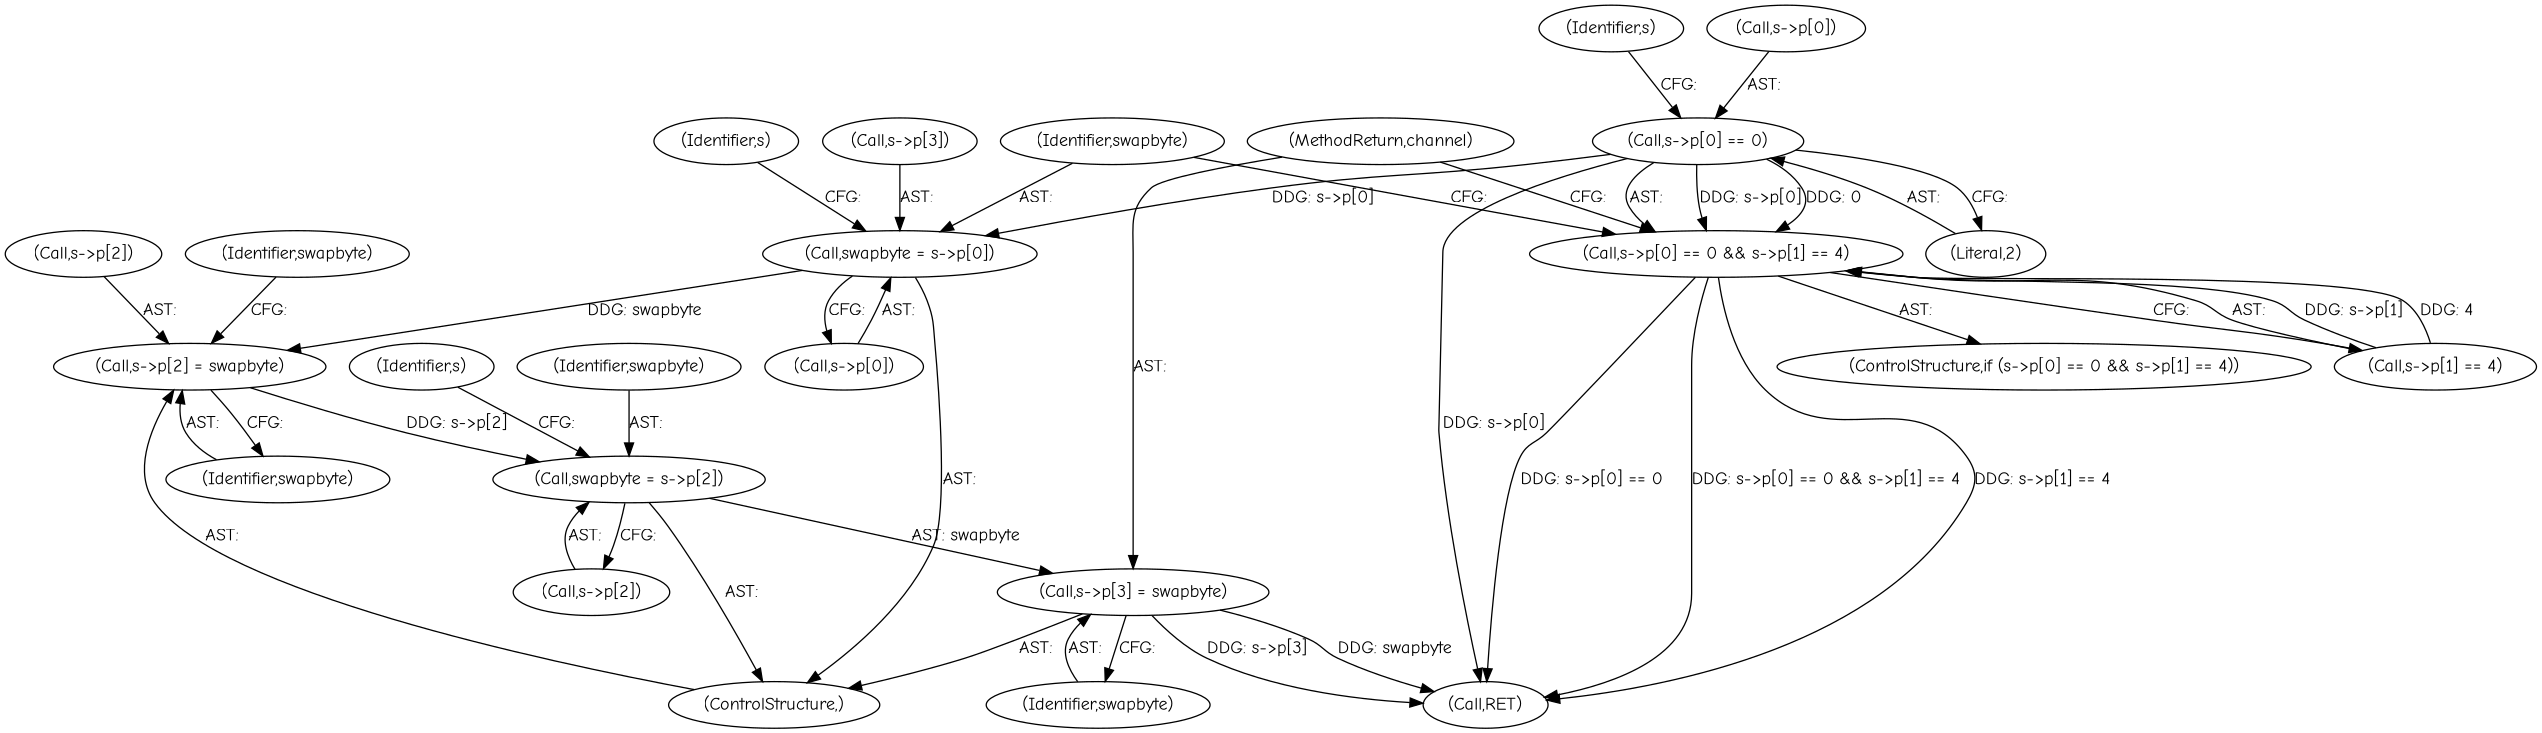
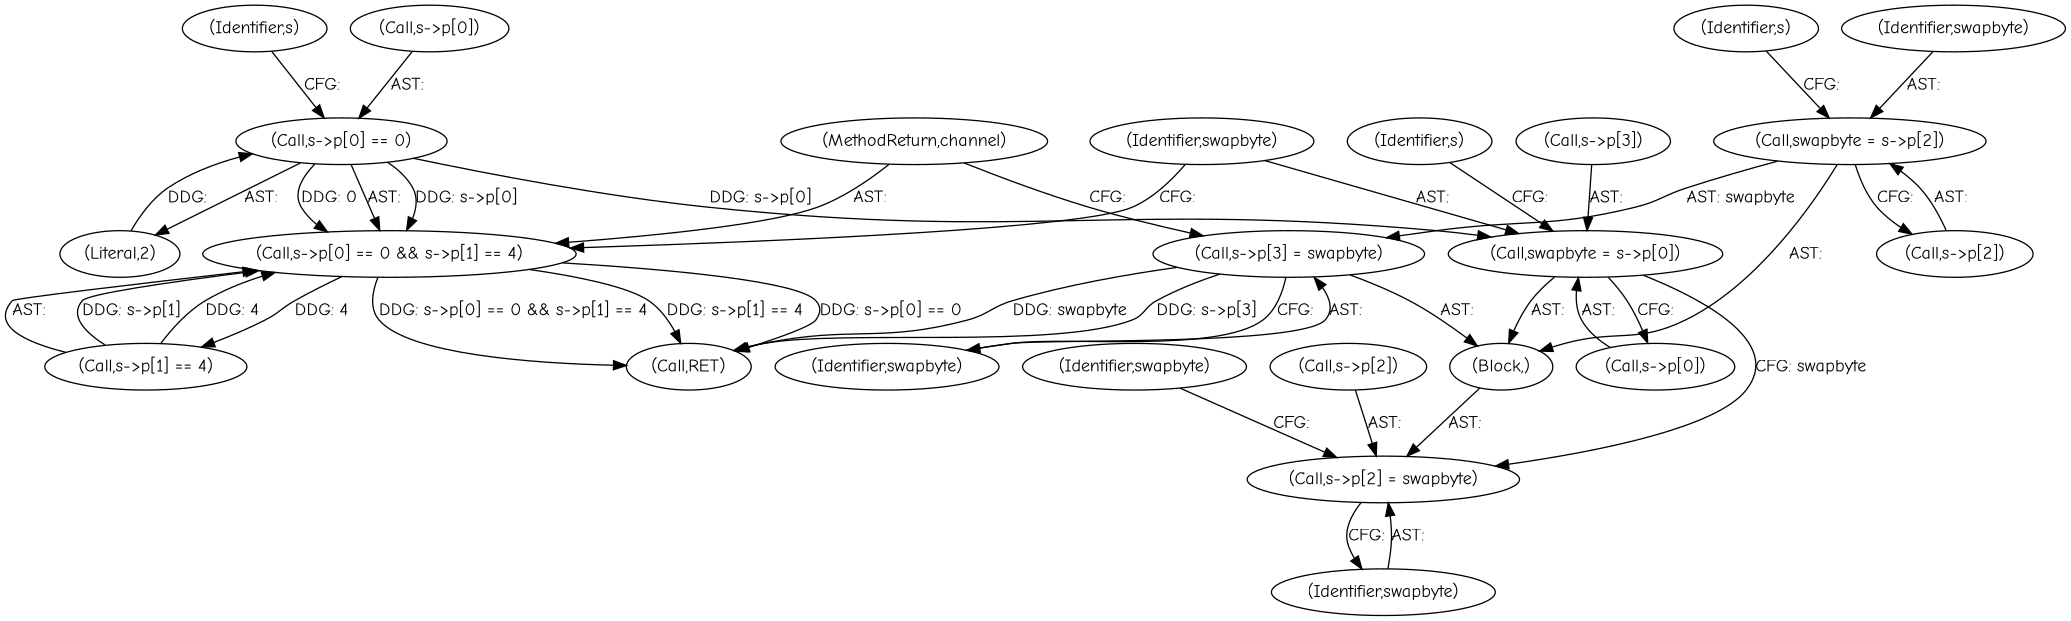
edge "(MethodReturn,channel)" -> "(Call,s->p[0] == 0 && s->p[1] == 4)": label "CFG: " -> "AST: "
edge "(Literal,2)" -> "(Call,s->p[0] == 0)": label "AST: " -> "DDG: "
edge "(Call,s->p[0] == 0)" -> "(Literal,2)": label "CFG: " -> "AST: "
edge "(Call,swapbyte = s->p[0])" -> "(Call,s->p[2] = swapbyte)": label "DDG: swapbyte" -> "CFG: swapbyte"
edge "(Call,s->p[0] == 0 && s->p[1] == 4)" -> "(Call,s->p[1] == 4)": label "CFG: " -> "DDG: 4"
edge "(Call,s->p[0] == 0)" -> "(Call,RET)": removed, label "DDG: s->p[0]"
edge "(MethodReturn,channel)" -> "(Call,s->p[3] = swapbyte)": label "AST: " -> "CFG: "
node "(ControlStructure,if (s->p[0] == 0 && s->p[1] == 4))": removed
edge "(Call,s->p[2] = swapbyte)" -> "(Call,swapbyte = s->p[2])": removed, label "DDG: s->p[2]"
node "(ControlStructure,)": label "(ControlStructure,)" -> "(Block,)"
